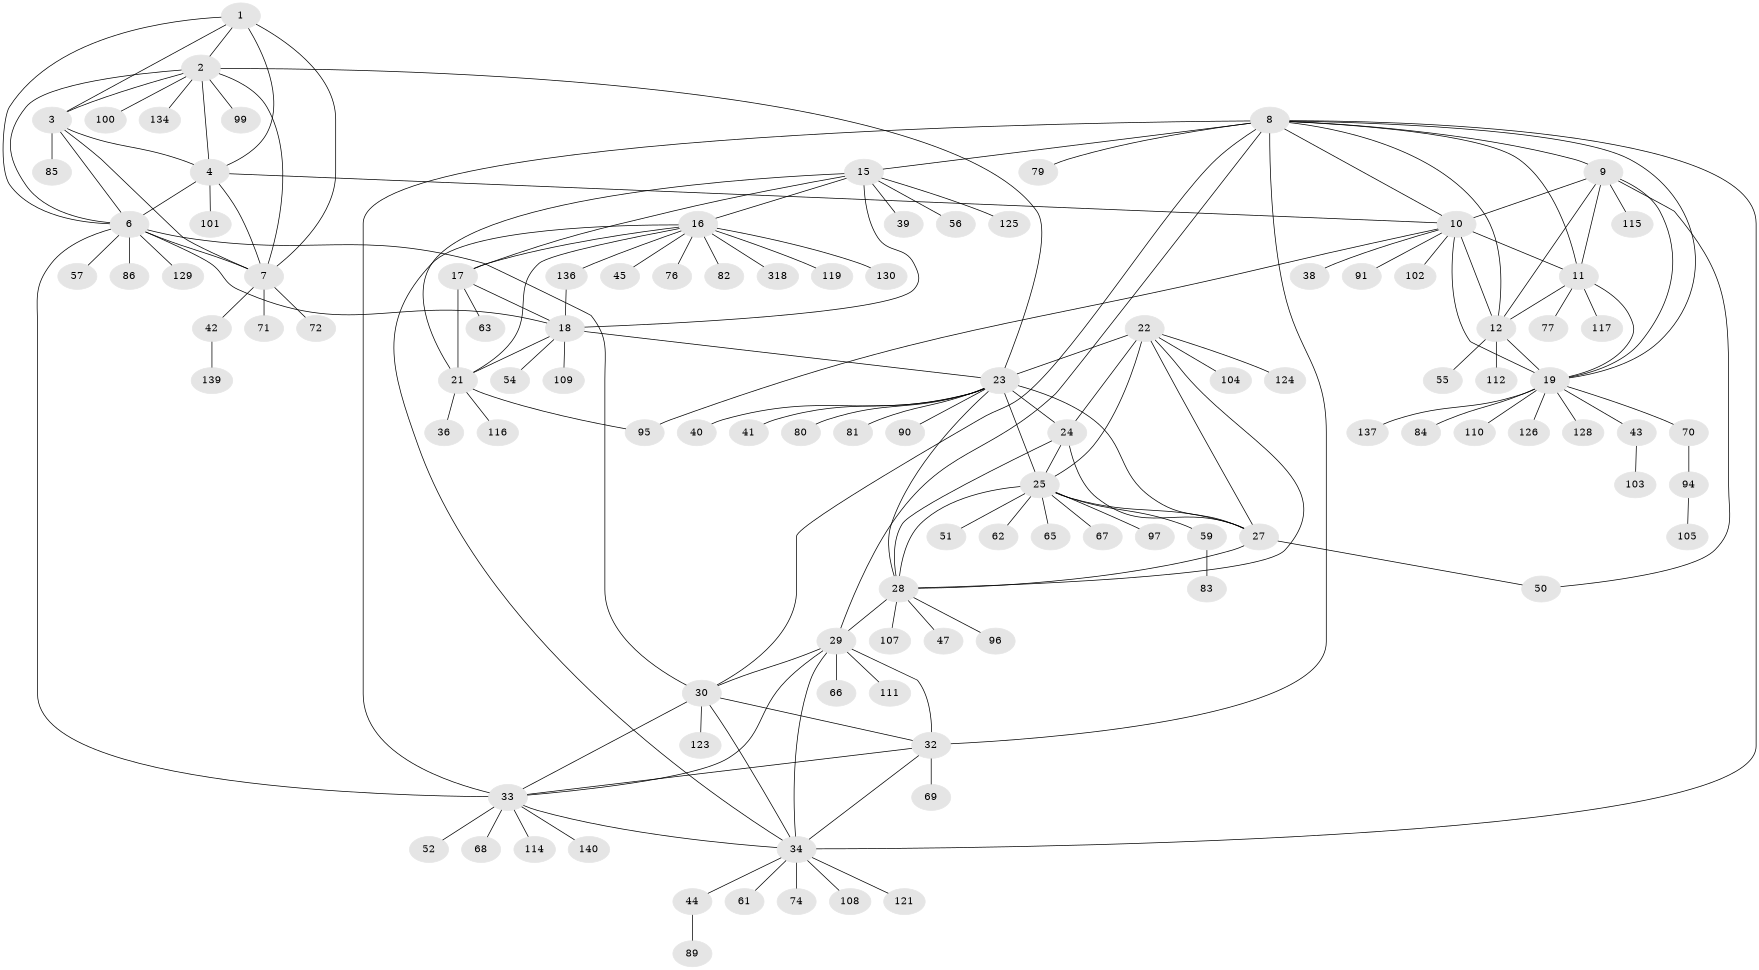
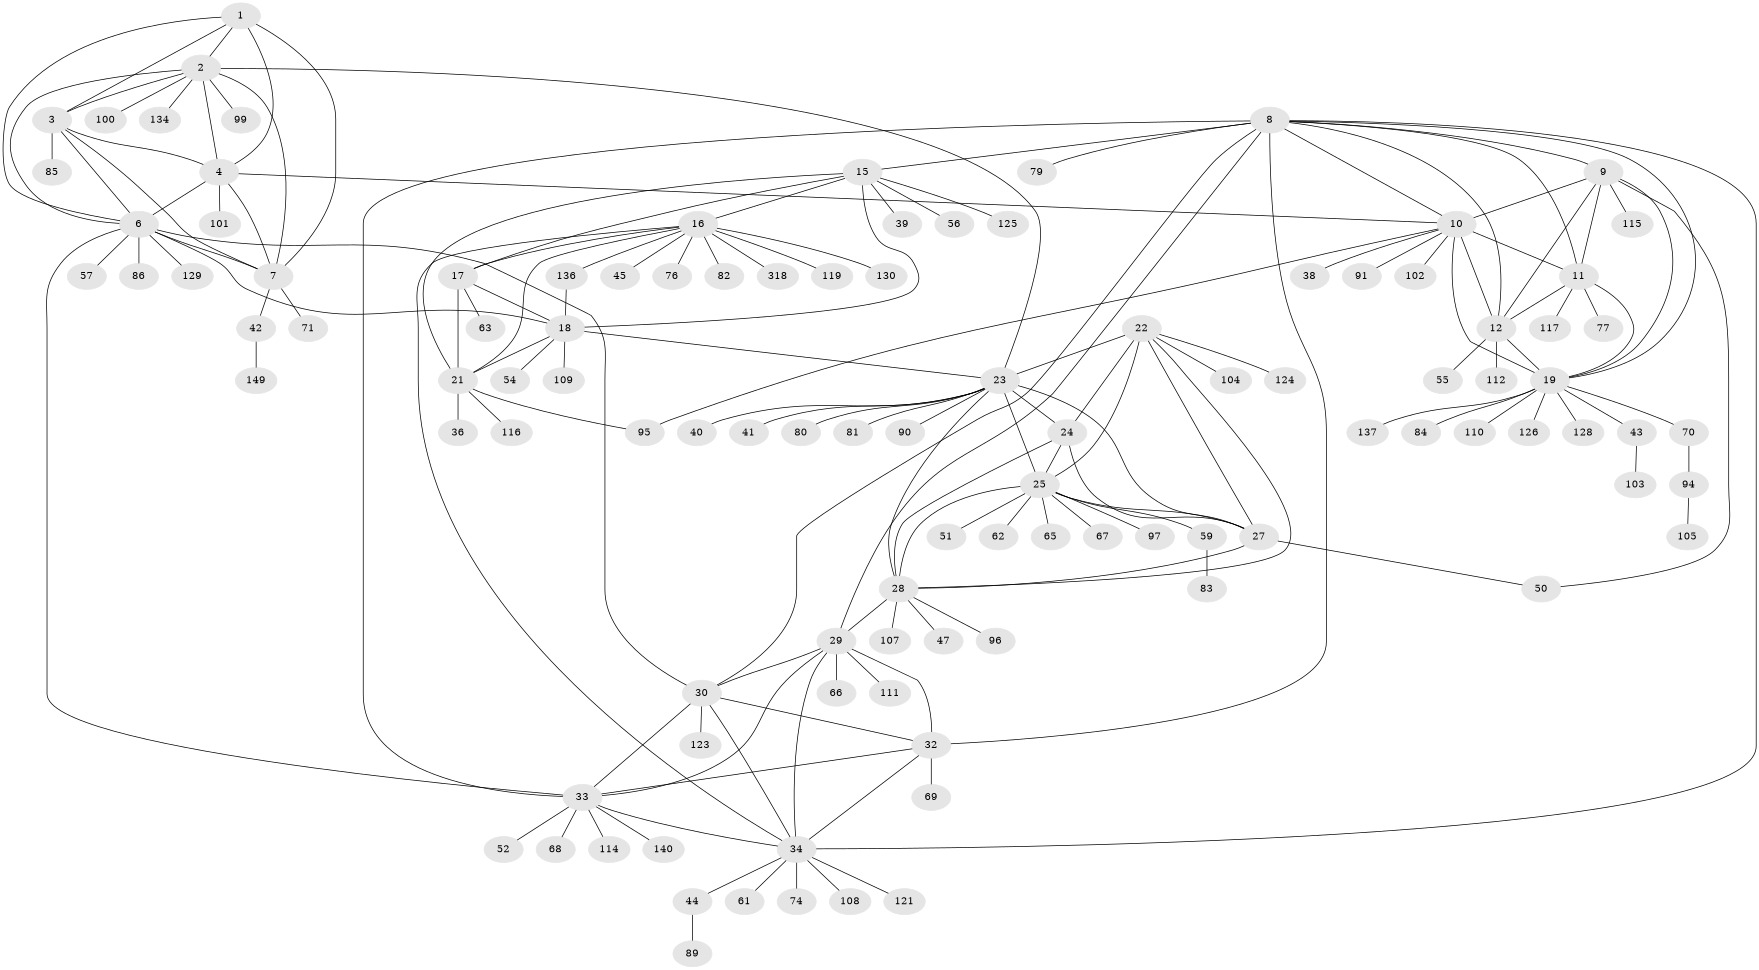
node "72": removed
node "139": label "139" -> "149"
